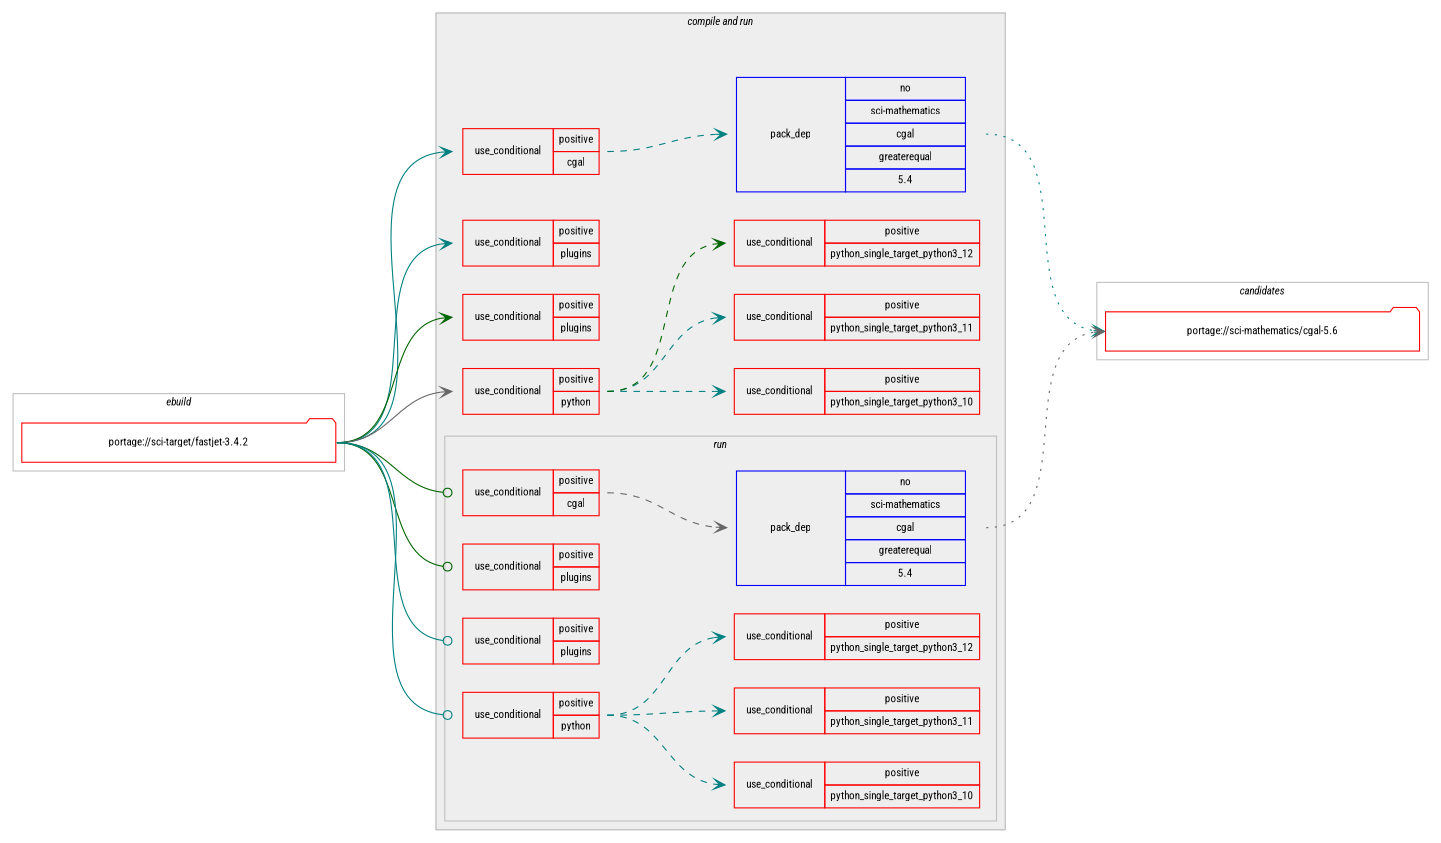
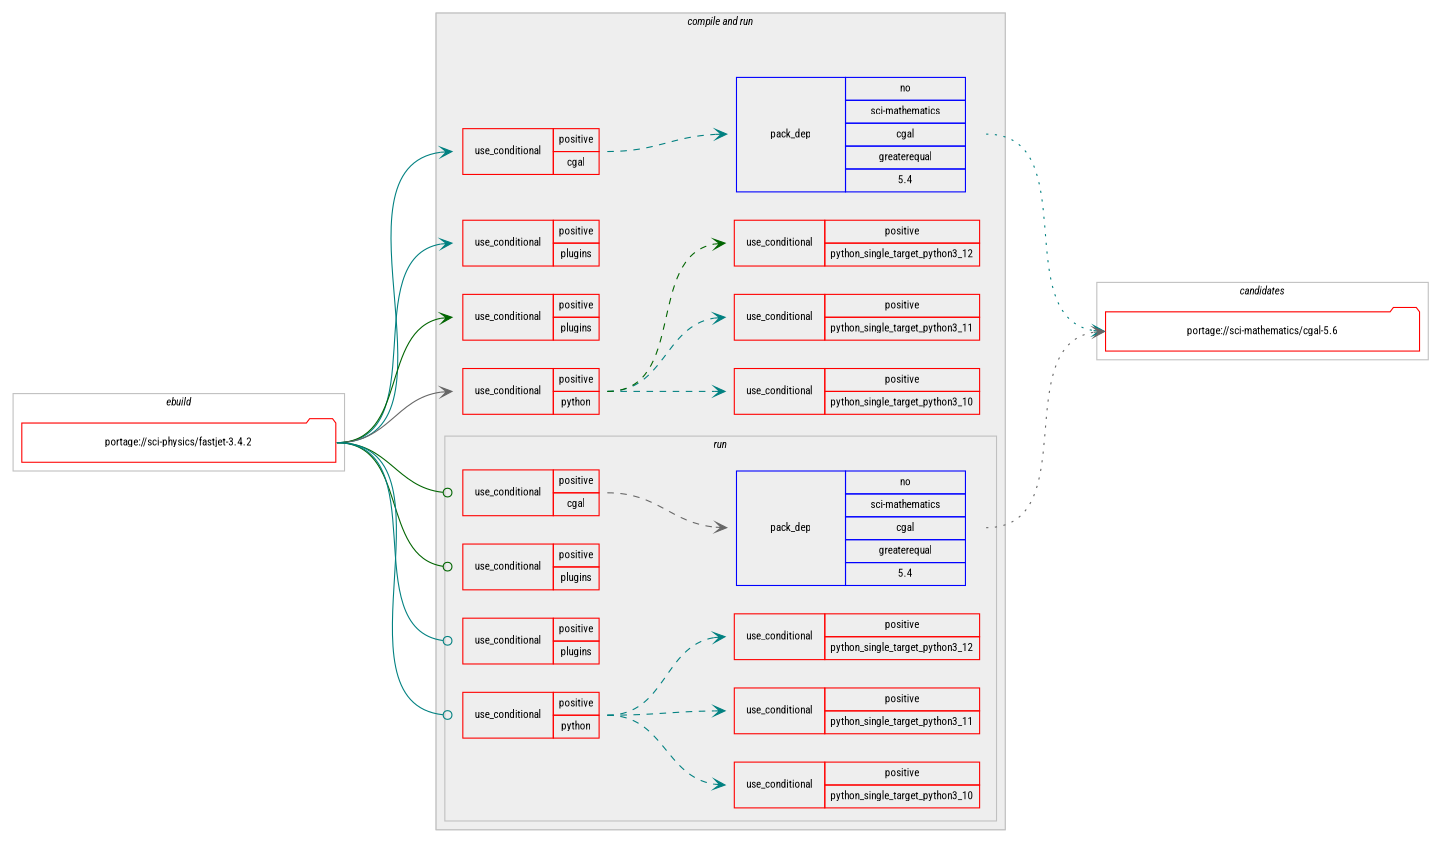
node "portage://sci-target/fastjet-3.4.2": label "portage://sci-target/fastjet-3.4.2" -> "portage://sci-physics/fastjet-3.4.2"
